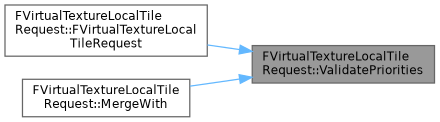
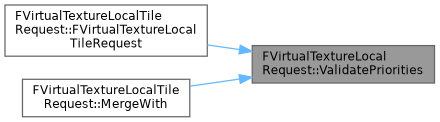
node "FVirtualTextureLocalTile Request::ValidatePriorities": label "FVirtualTextureLocalTile Request::ValidatePriorities" -> "FVirtualTextureLocal Request::ValidatePriorities"
